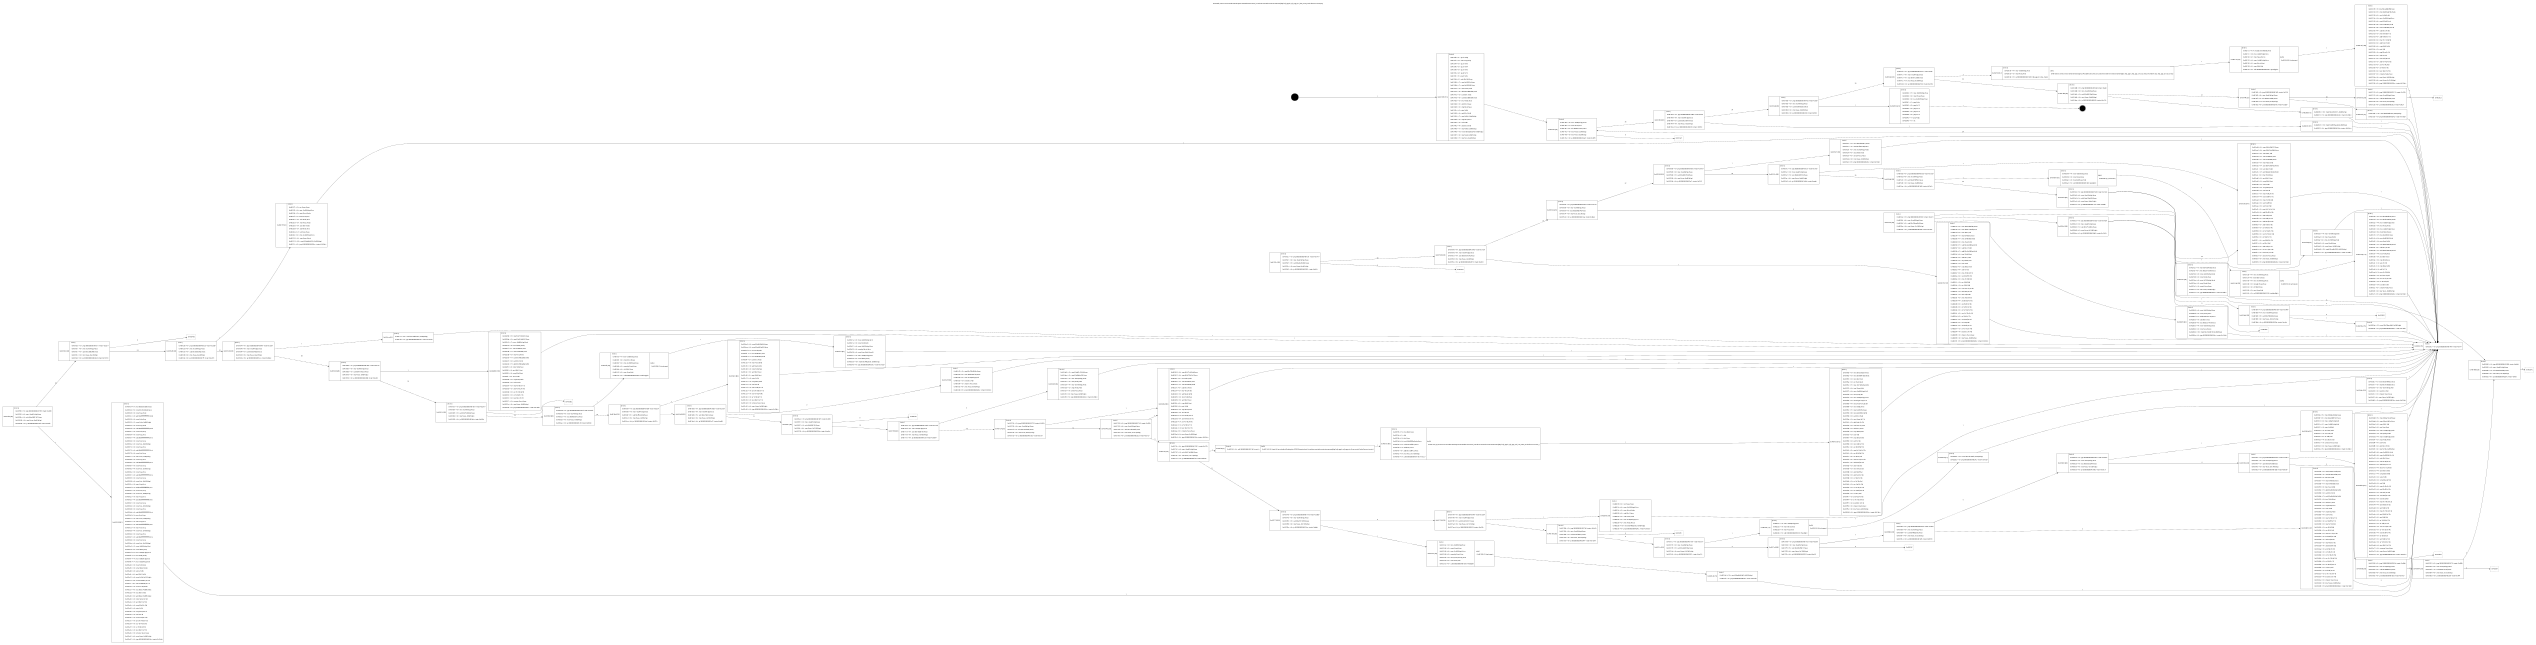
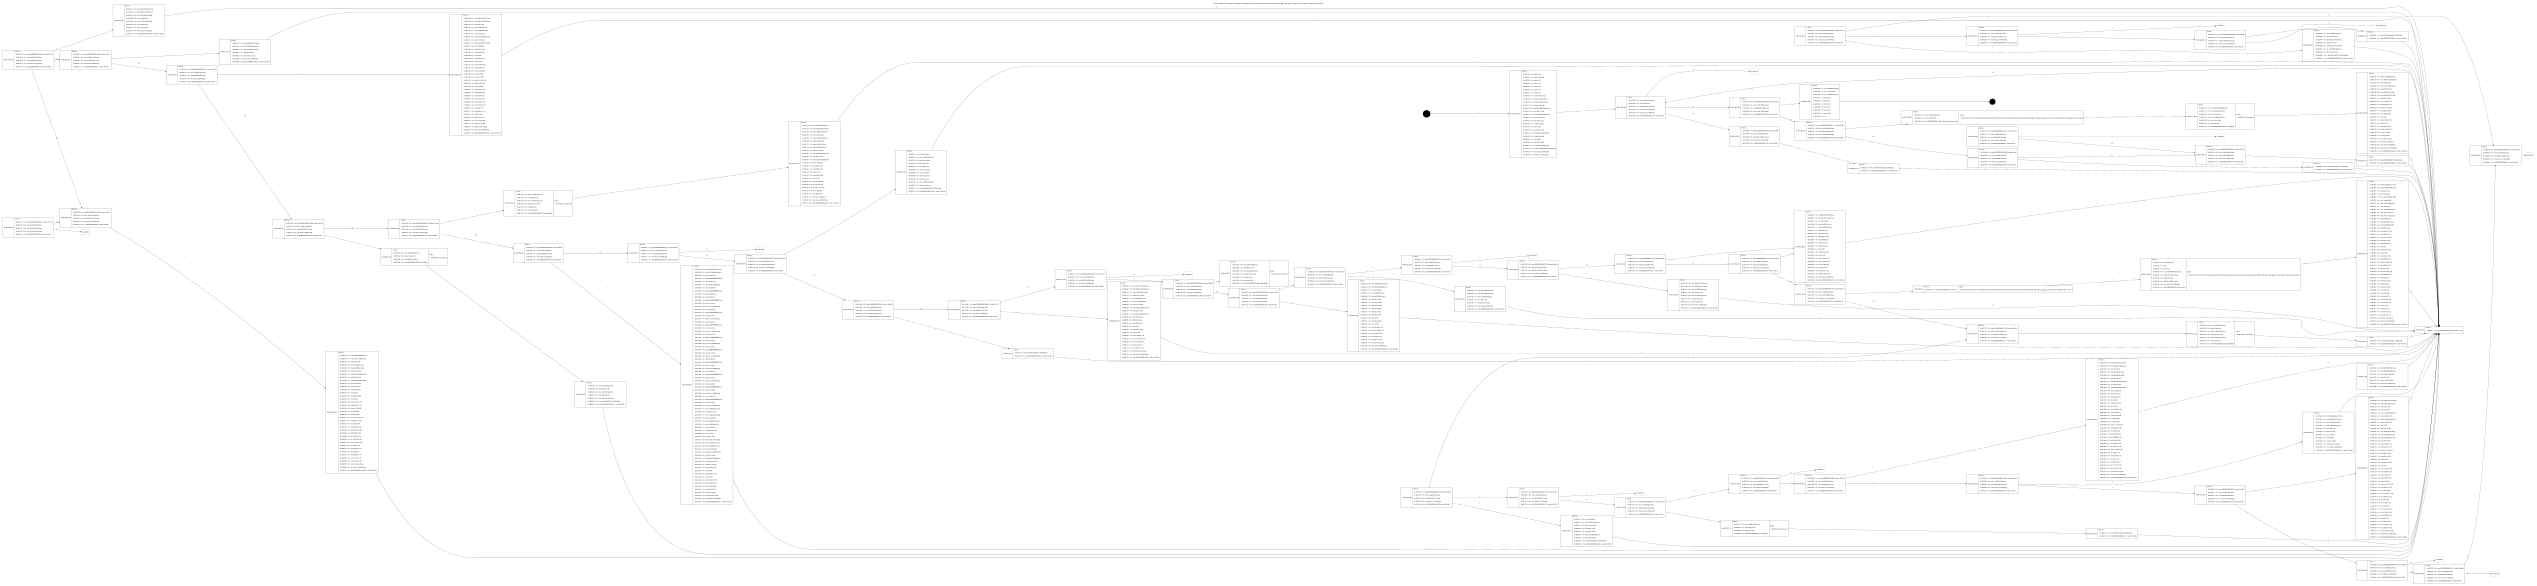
edge "0x4014f4 [28]" -> "0x401510 [28]": reversed
edge "0x401484 [28]" -> "0x4014a0 [28]": now "0x401464 [32]" -> "0x4014a0 [28]"
edge "0x401548 [28]" -> "0x401564 [28]": reversed
edge "0x4015d4 [28]" -> "0x401e9d [147]": now "0x4015d4 [28]" -> "0x4015f0 [28]"
node "0x401d1a [43]": removed
edge "0x401778 [28]" -> "0x401794 [28]": reversed
